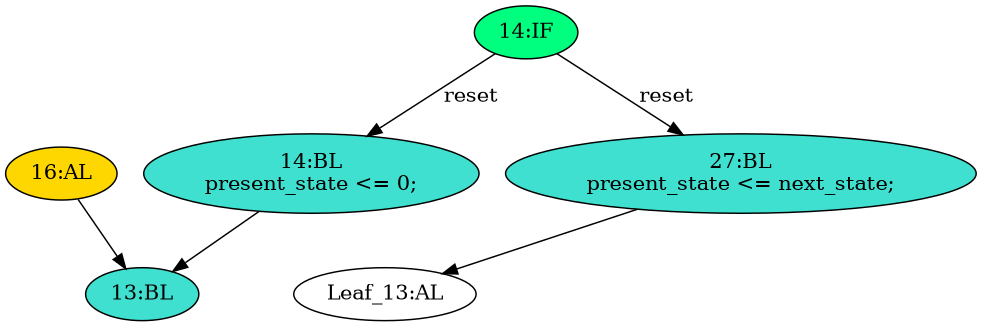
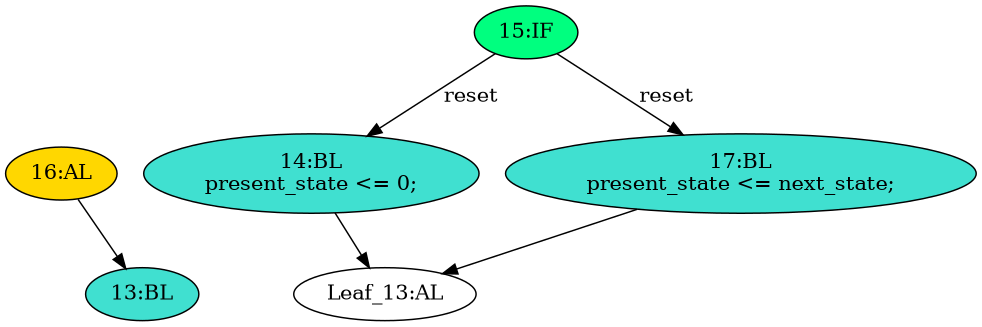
node "14:IF": label "14:IF" -> "15:IF"
node "27:BL present_state <= next_state;": label "27:BL present_state <= next_state;" -> "17:BL present_state <= next_state;"
edge "14:BL present_state <= 0;" -> "13:BL": now "14:BL present_state <= 0;" -> "Leaf_13:AL"
